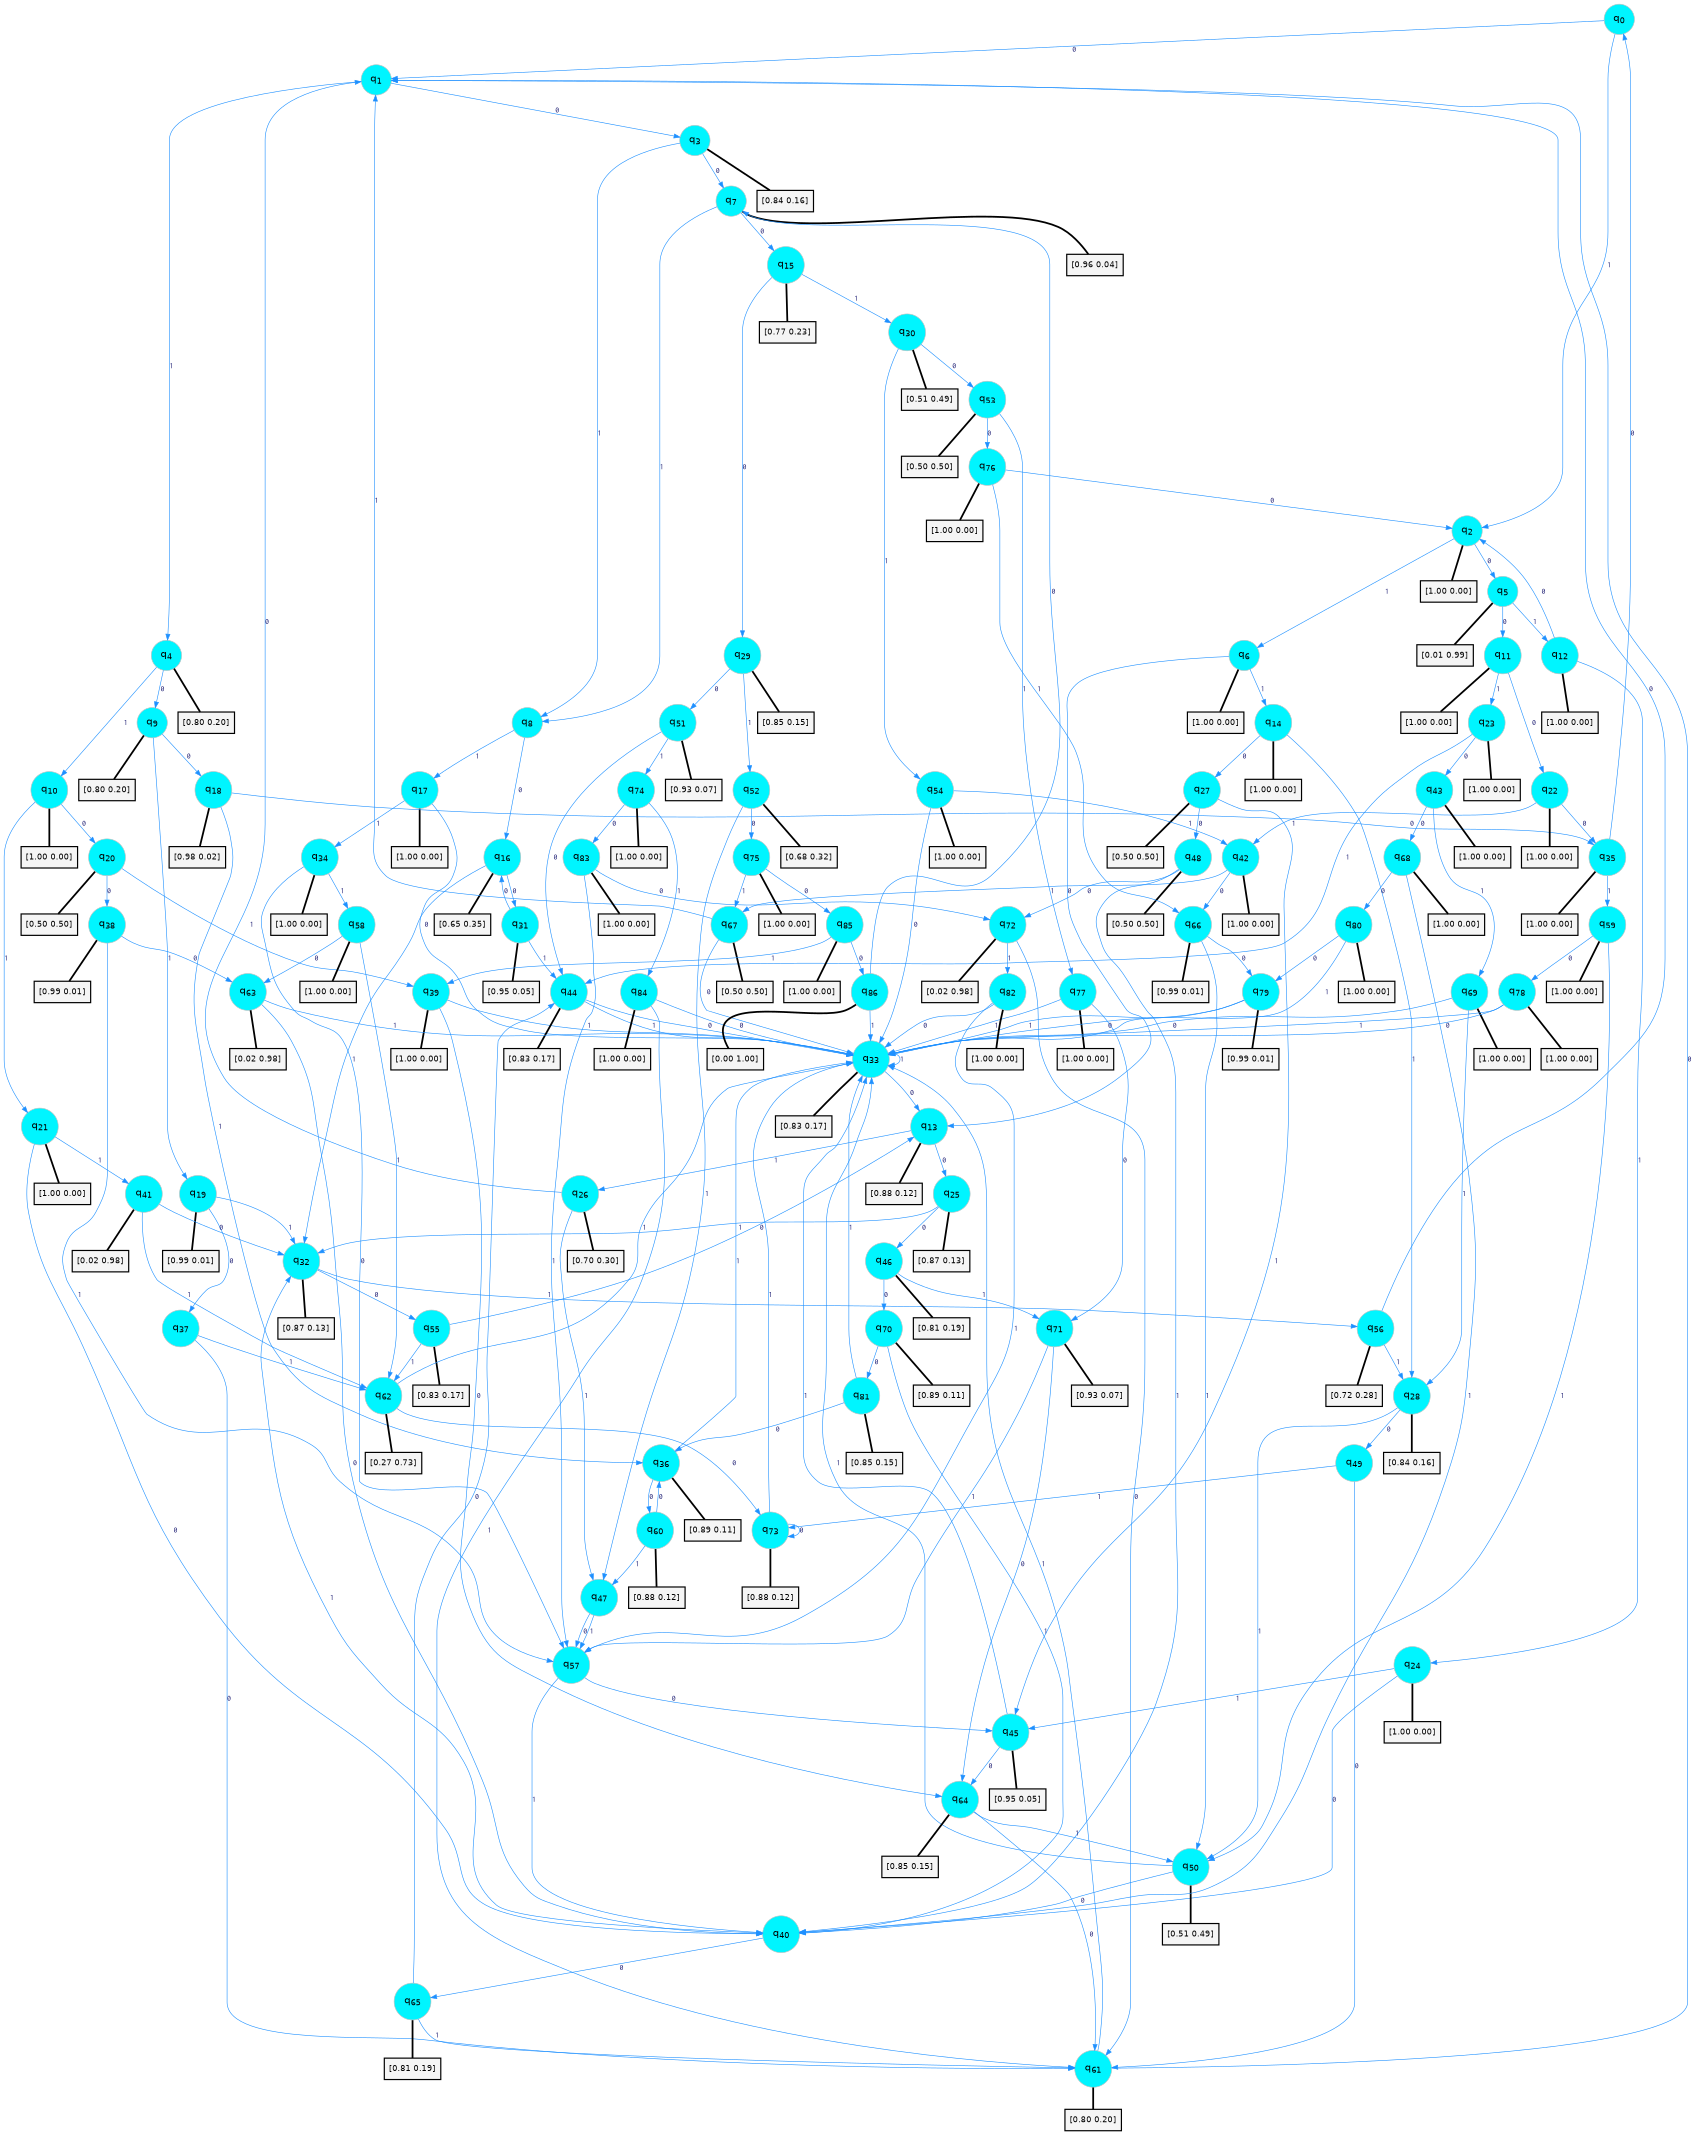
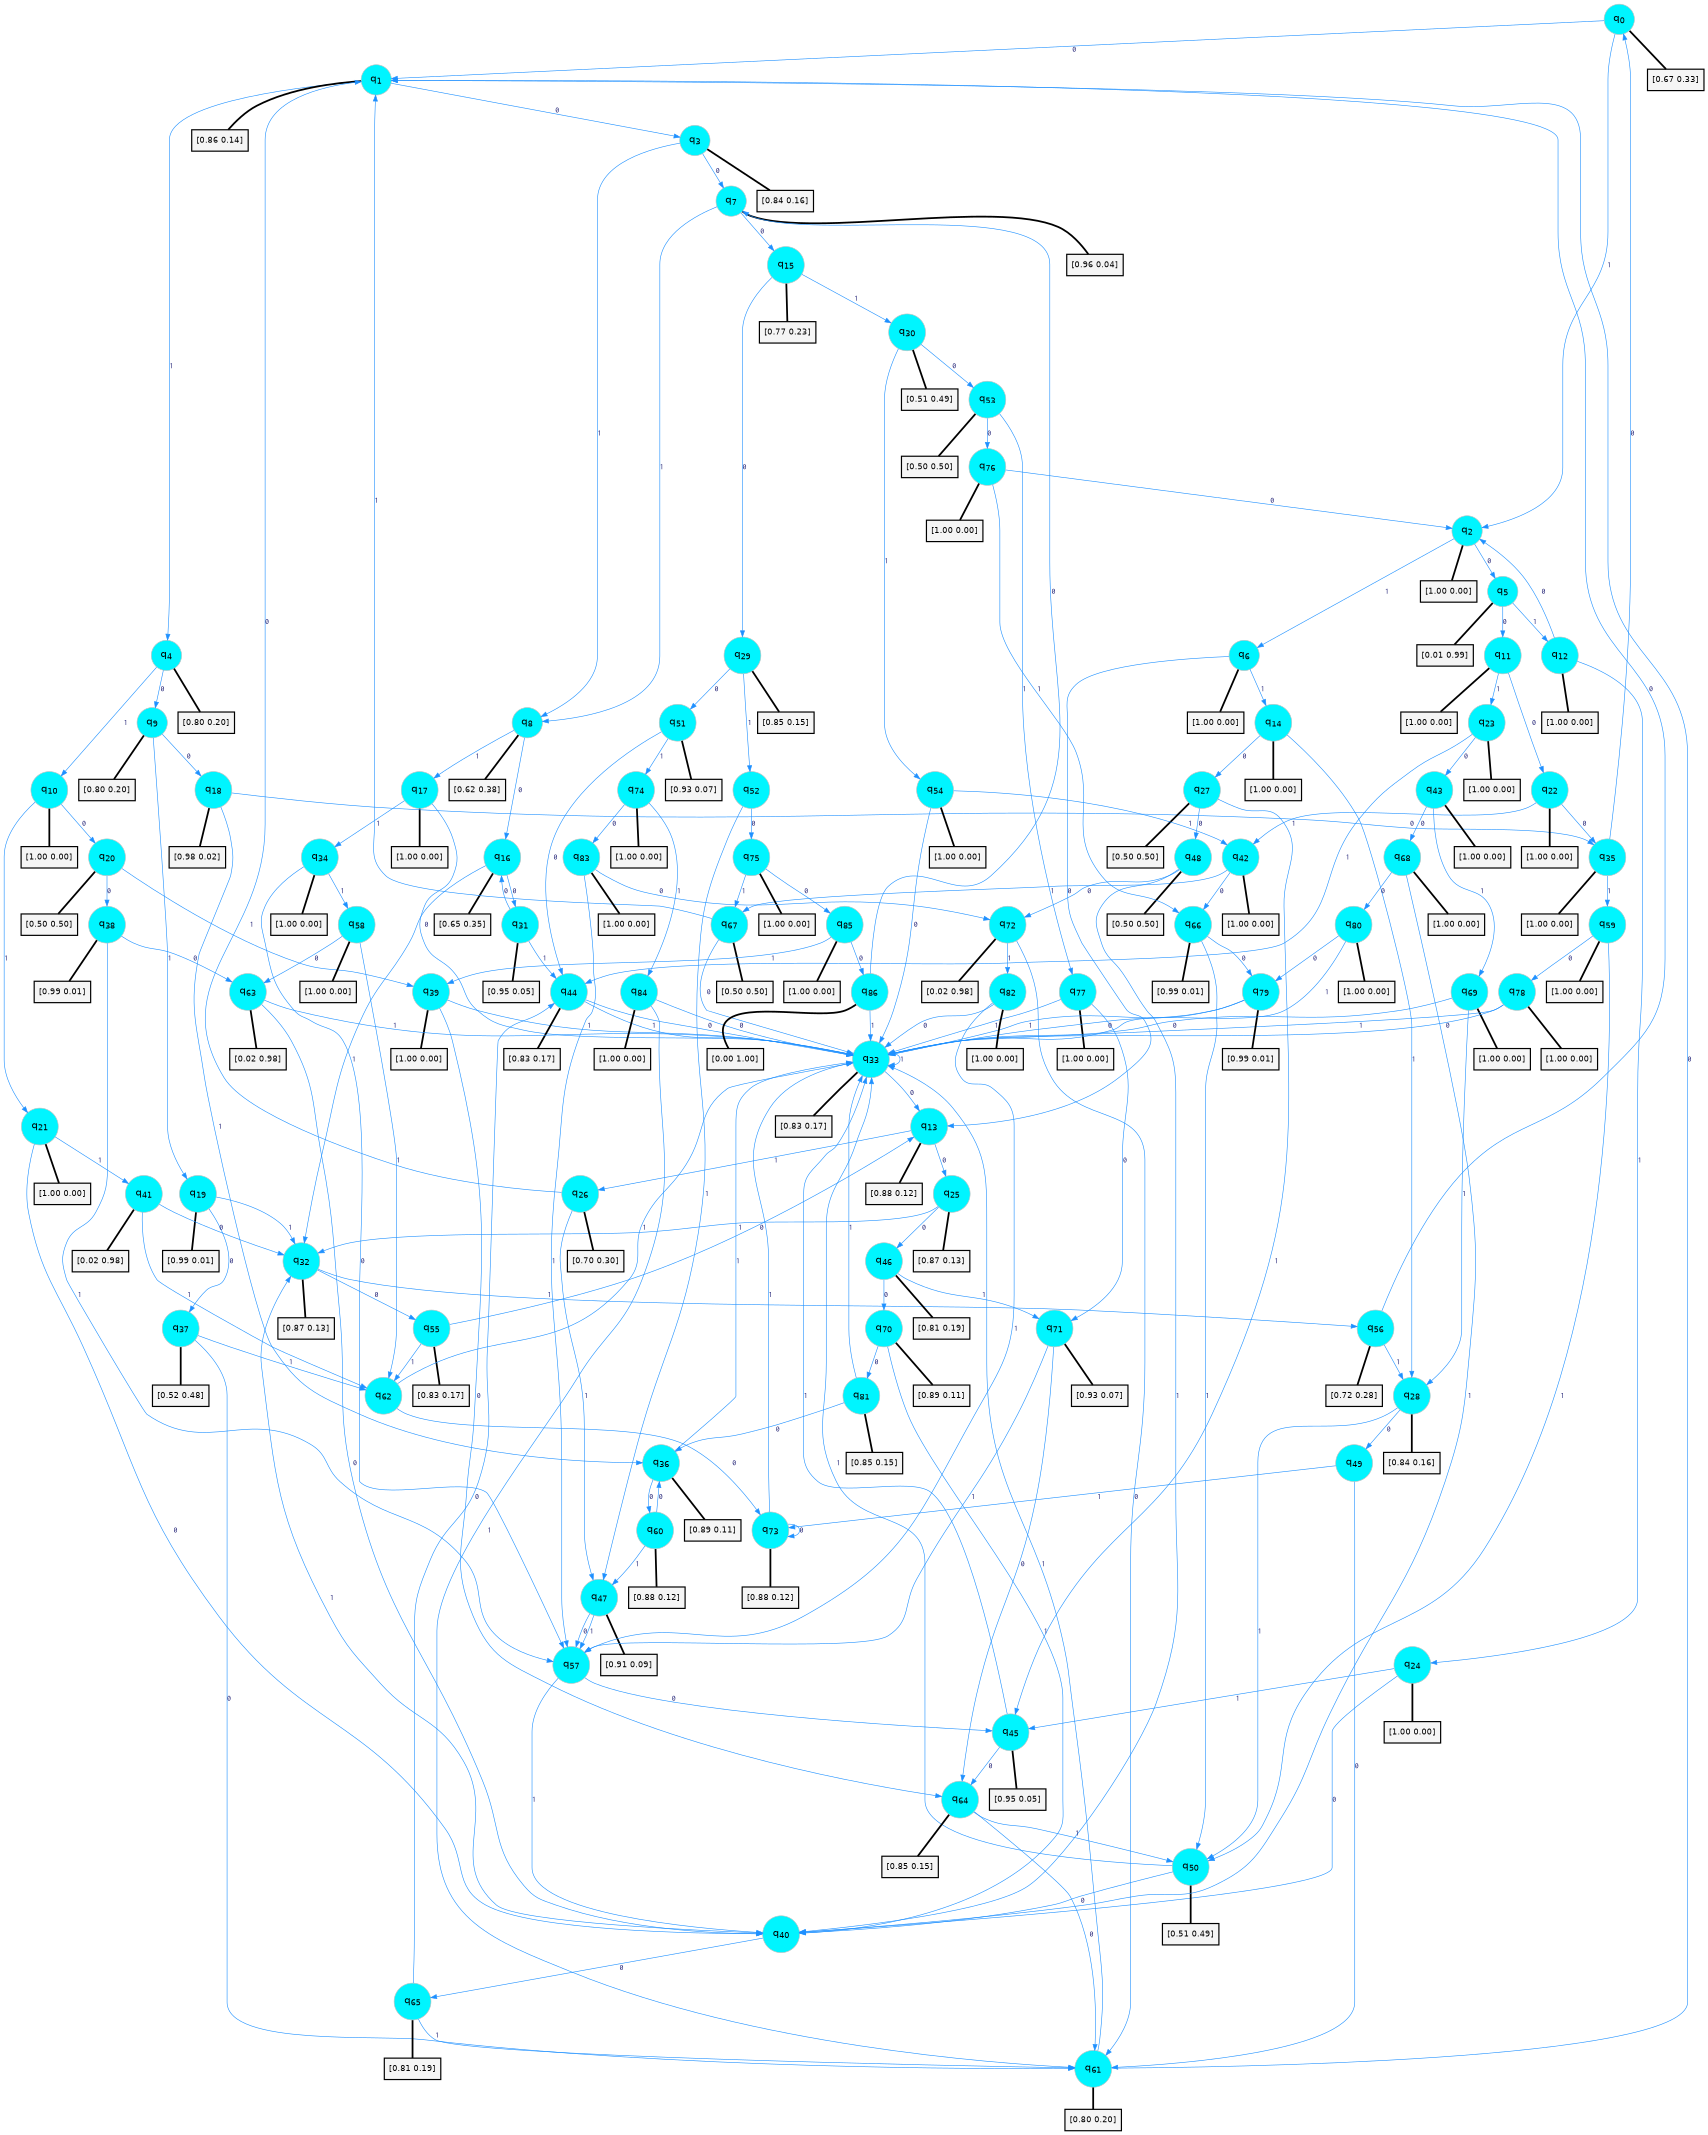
node "[0.67 0.33]": added
node "[0.86 0.14]": added
node "[0.62 0.38]": added
node "[0.68 0.32]": removed
node "[0.52 0.48]": added
node "[0.27 0.73]": removed
node "[0.91 0.09]": added
